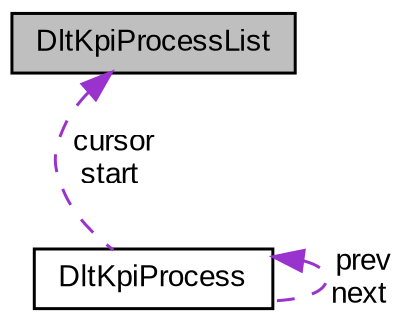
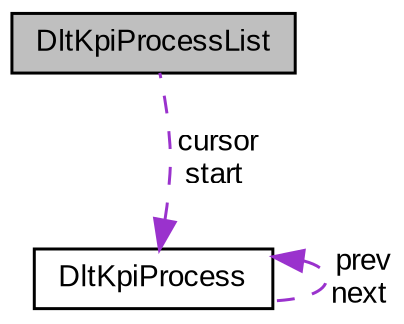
edge "DltKpiProcess" -> "DltKpiProcessList": reversed
